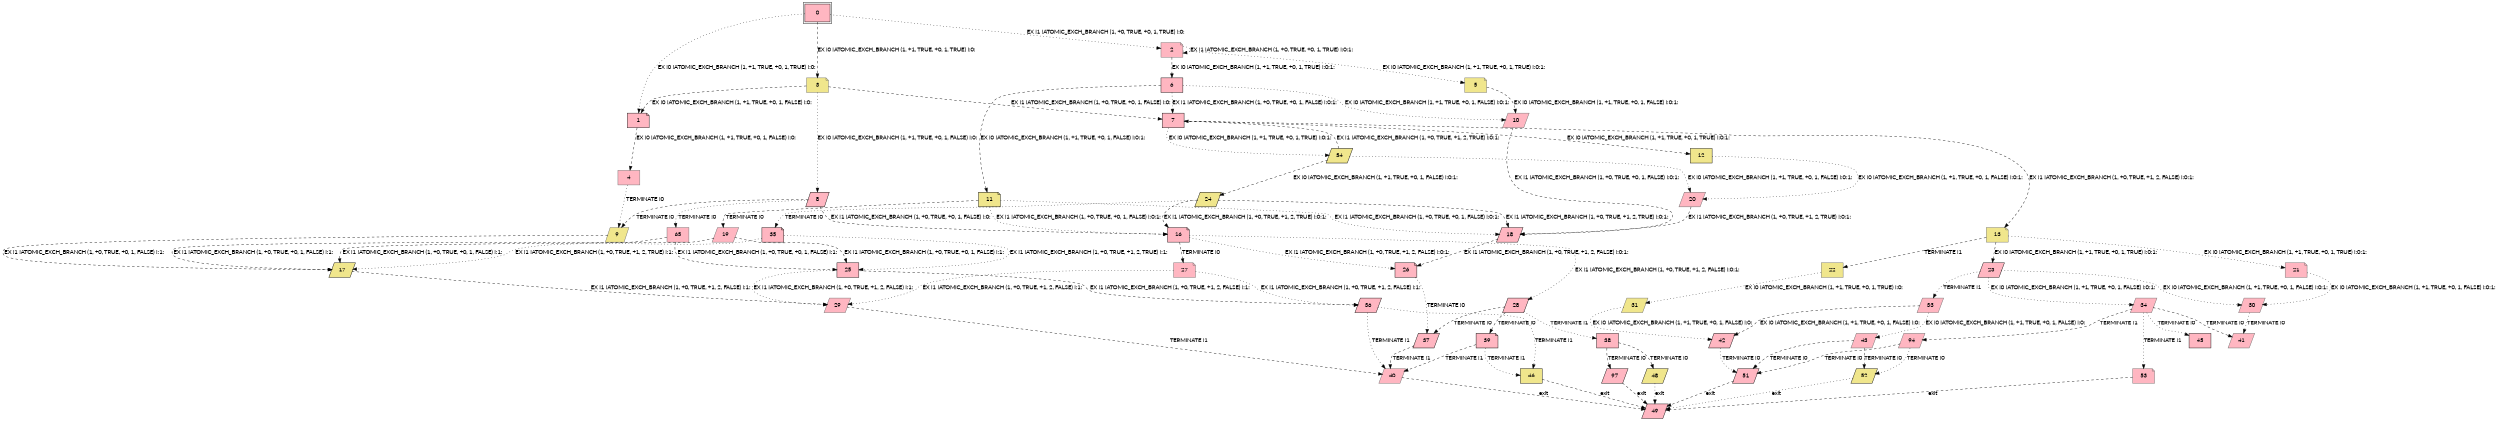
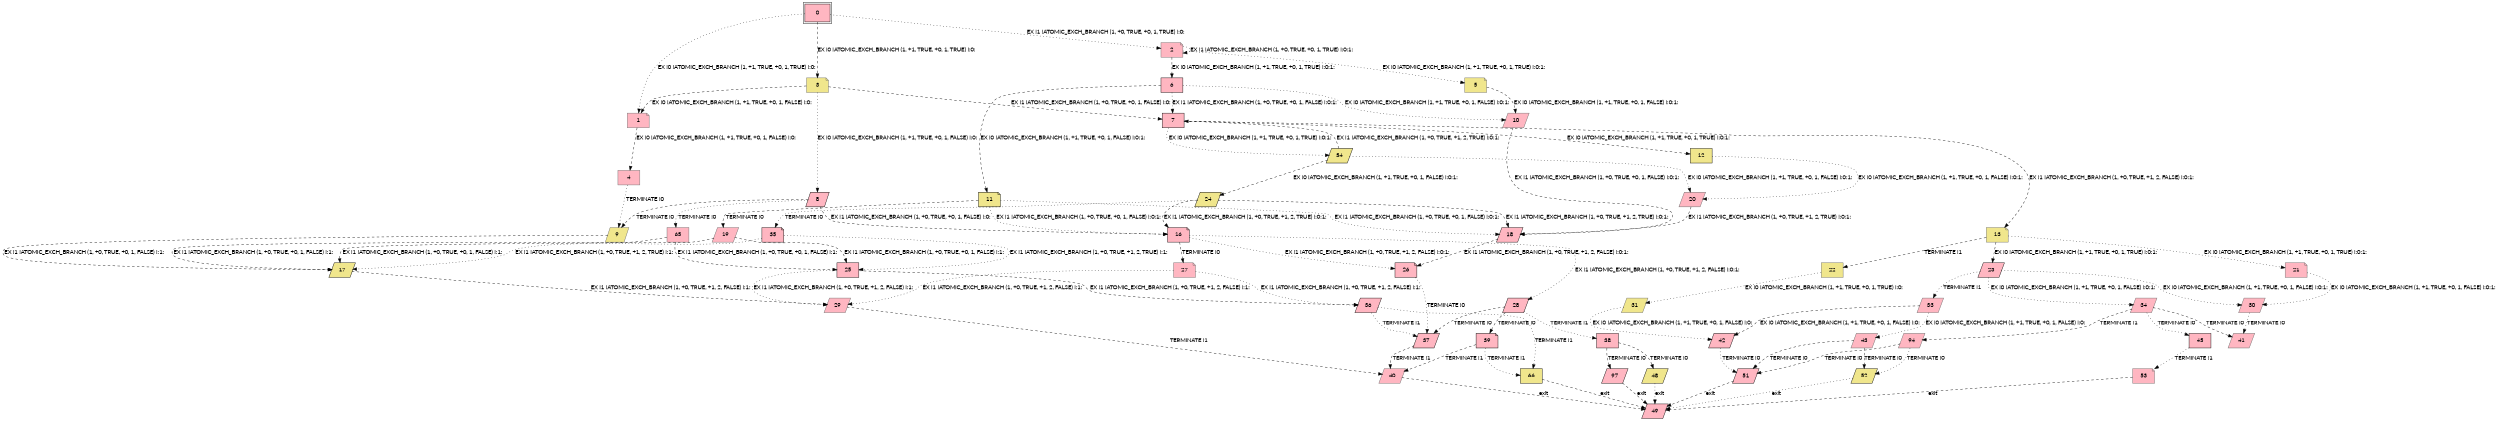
node "1": color black -> gray40
edge "34" -> "53": now "45" -> "53"
edge "36" -> "40": now "36" -> "37"
node "46": label "46" -> "66"
